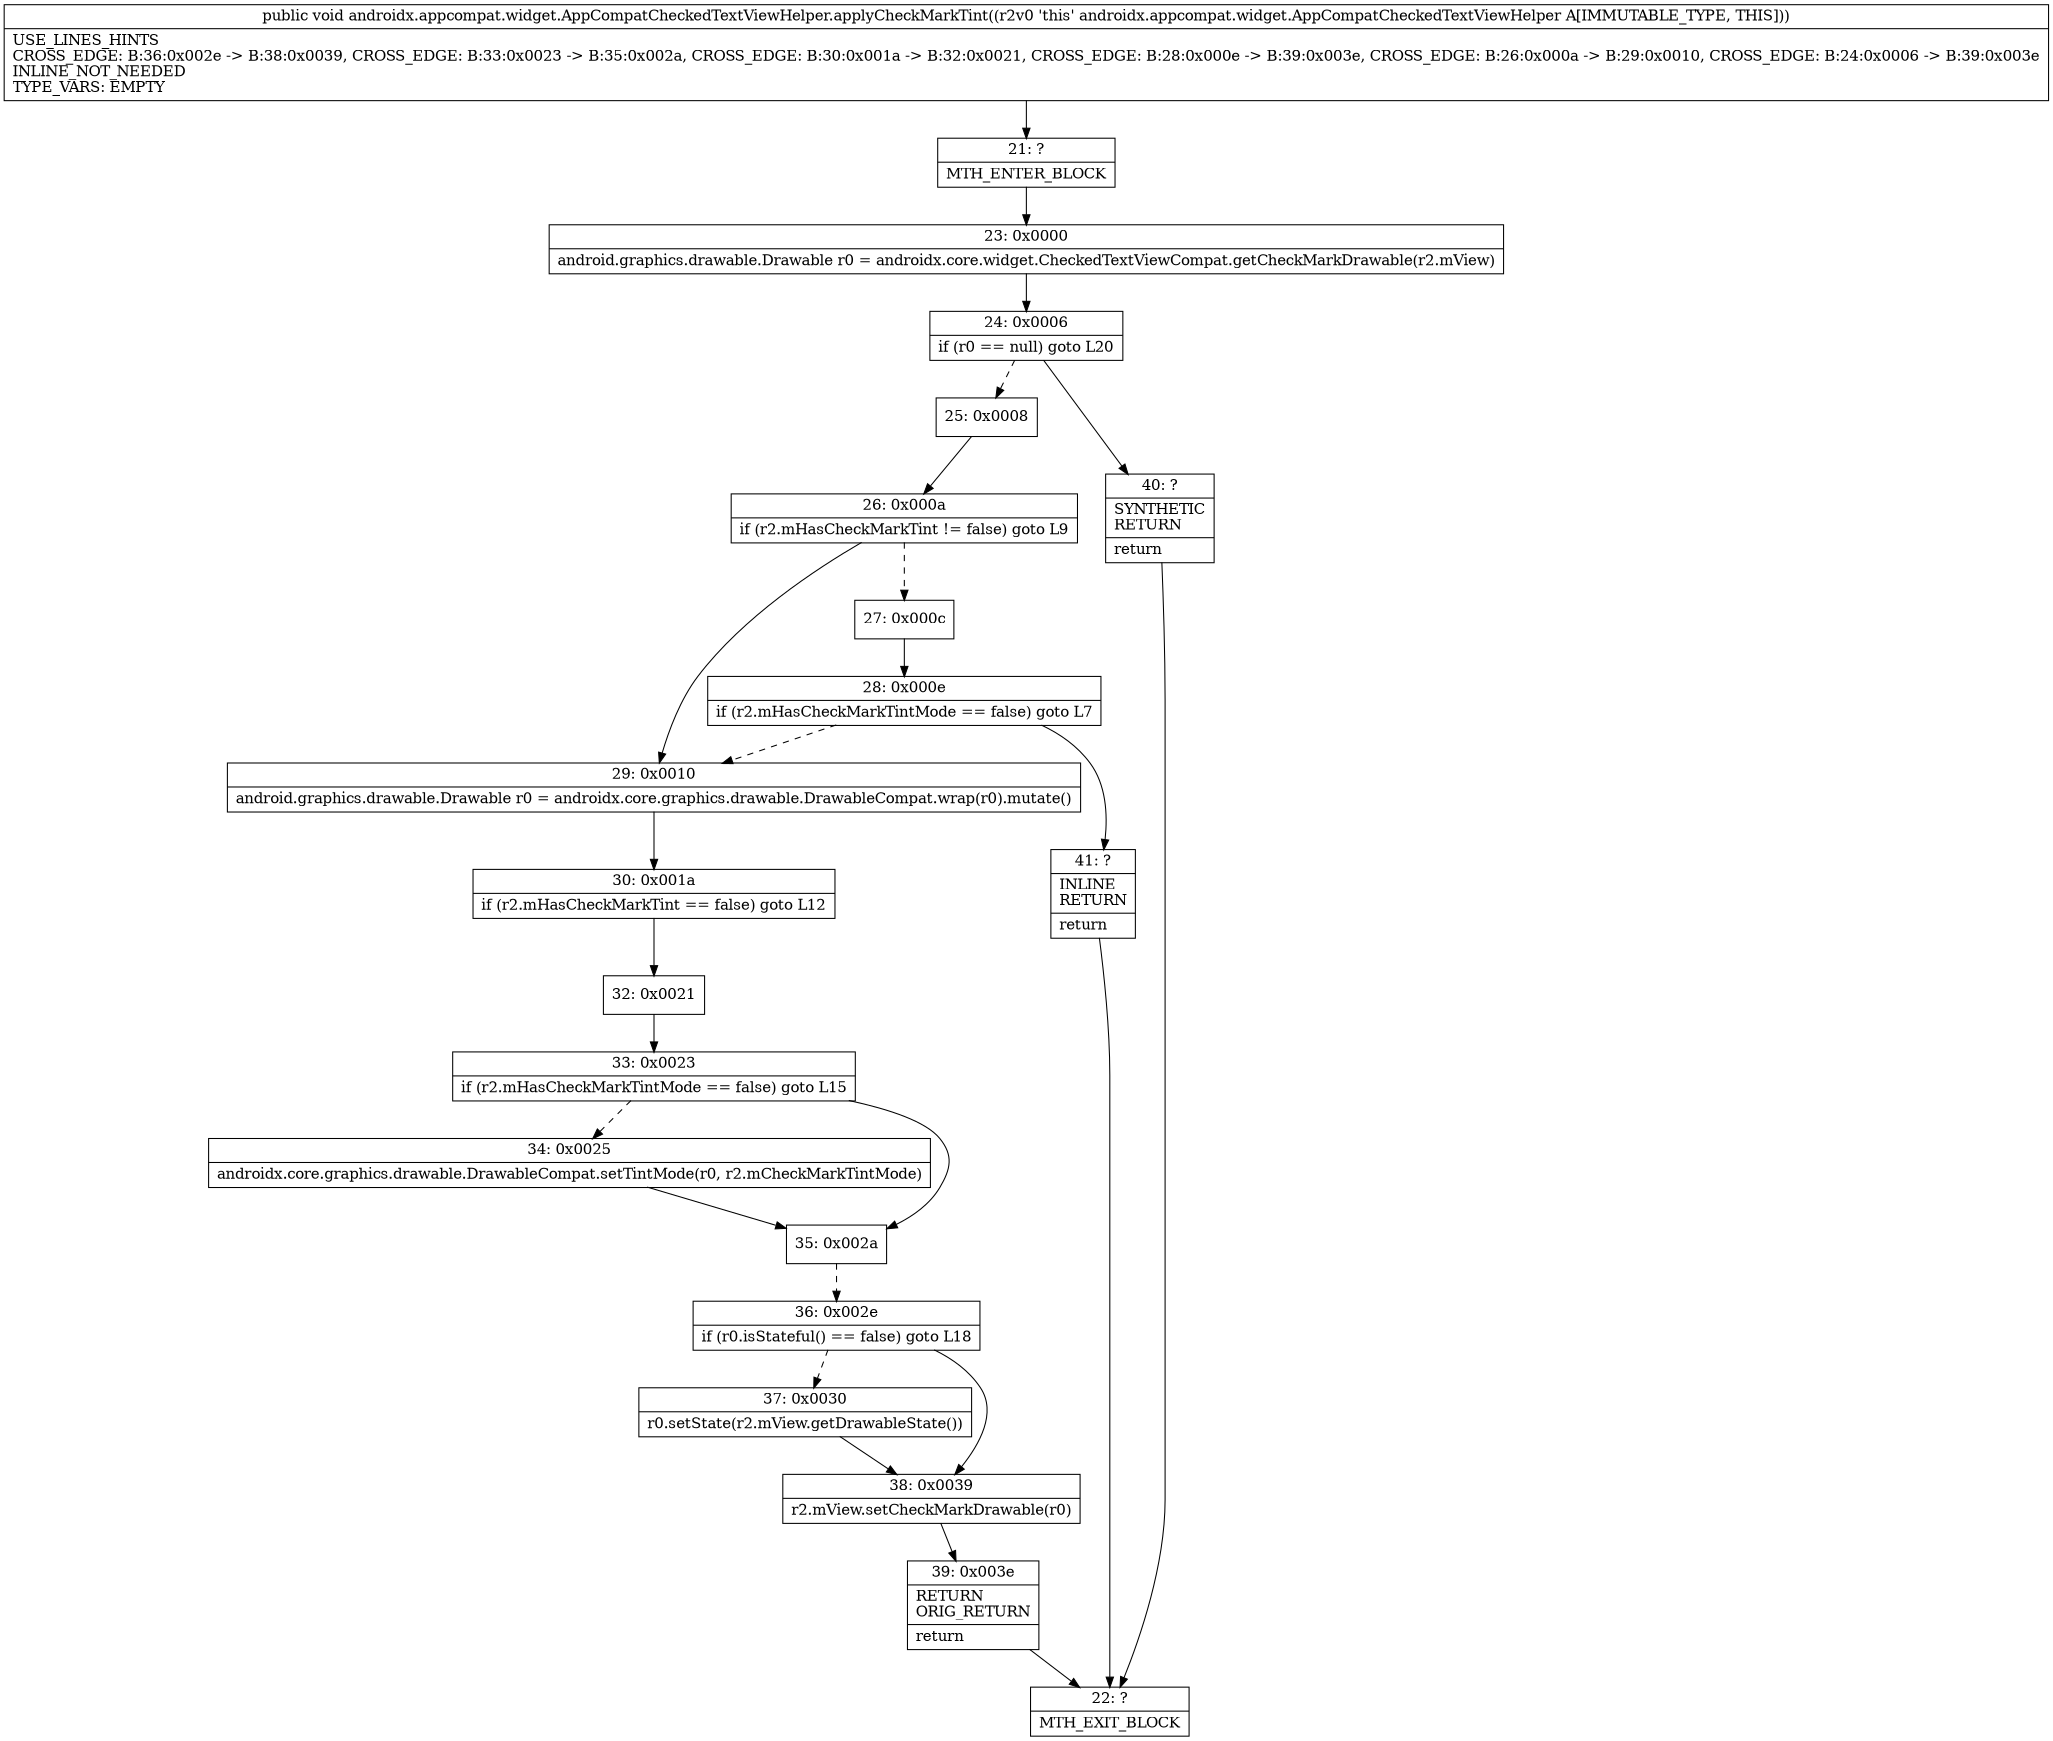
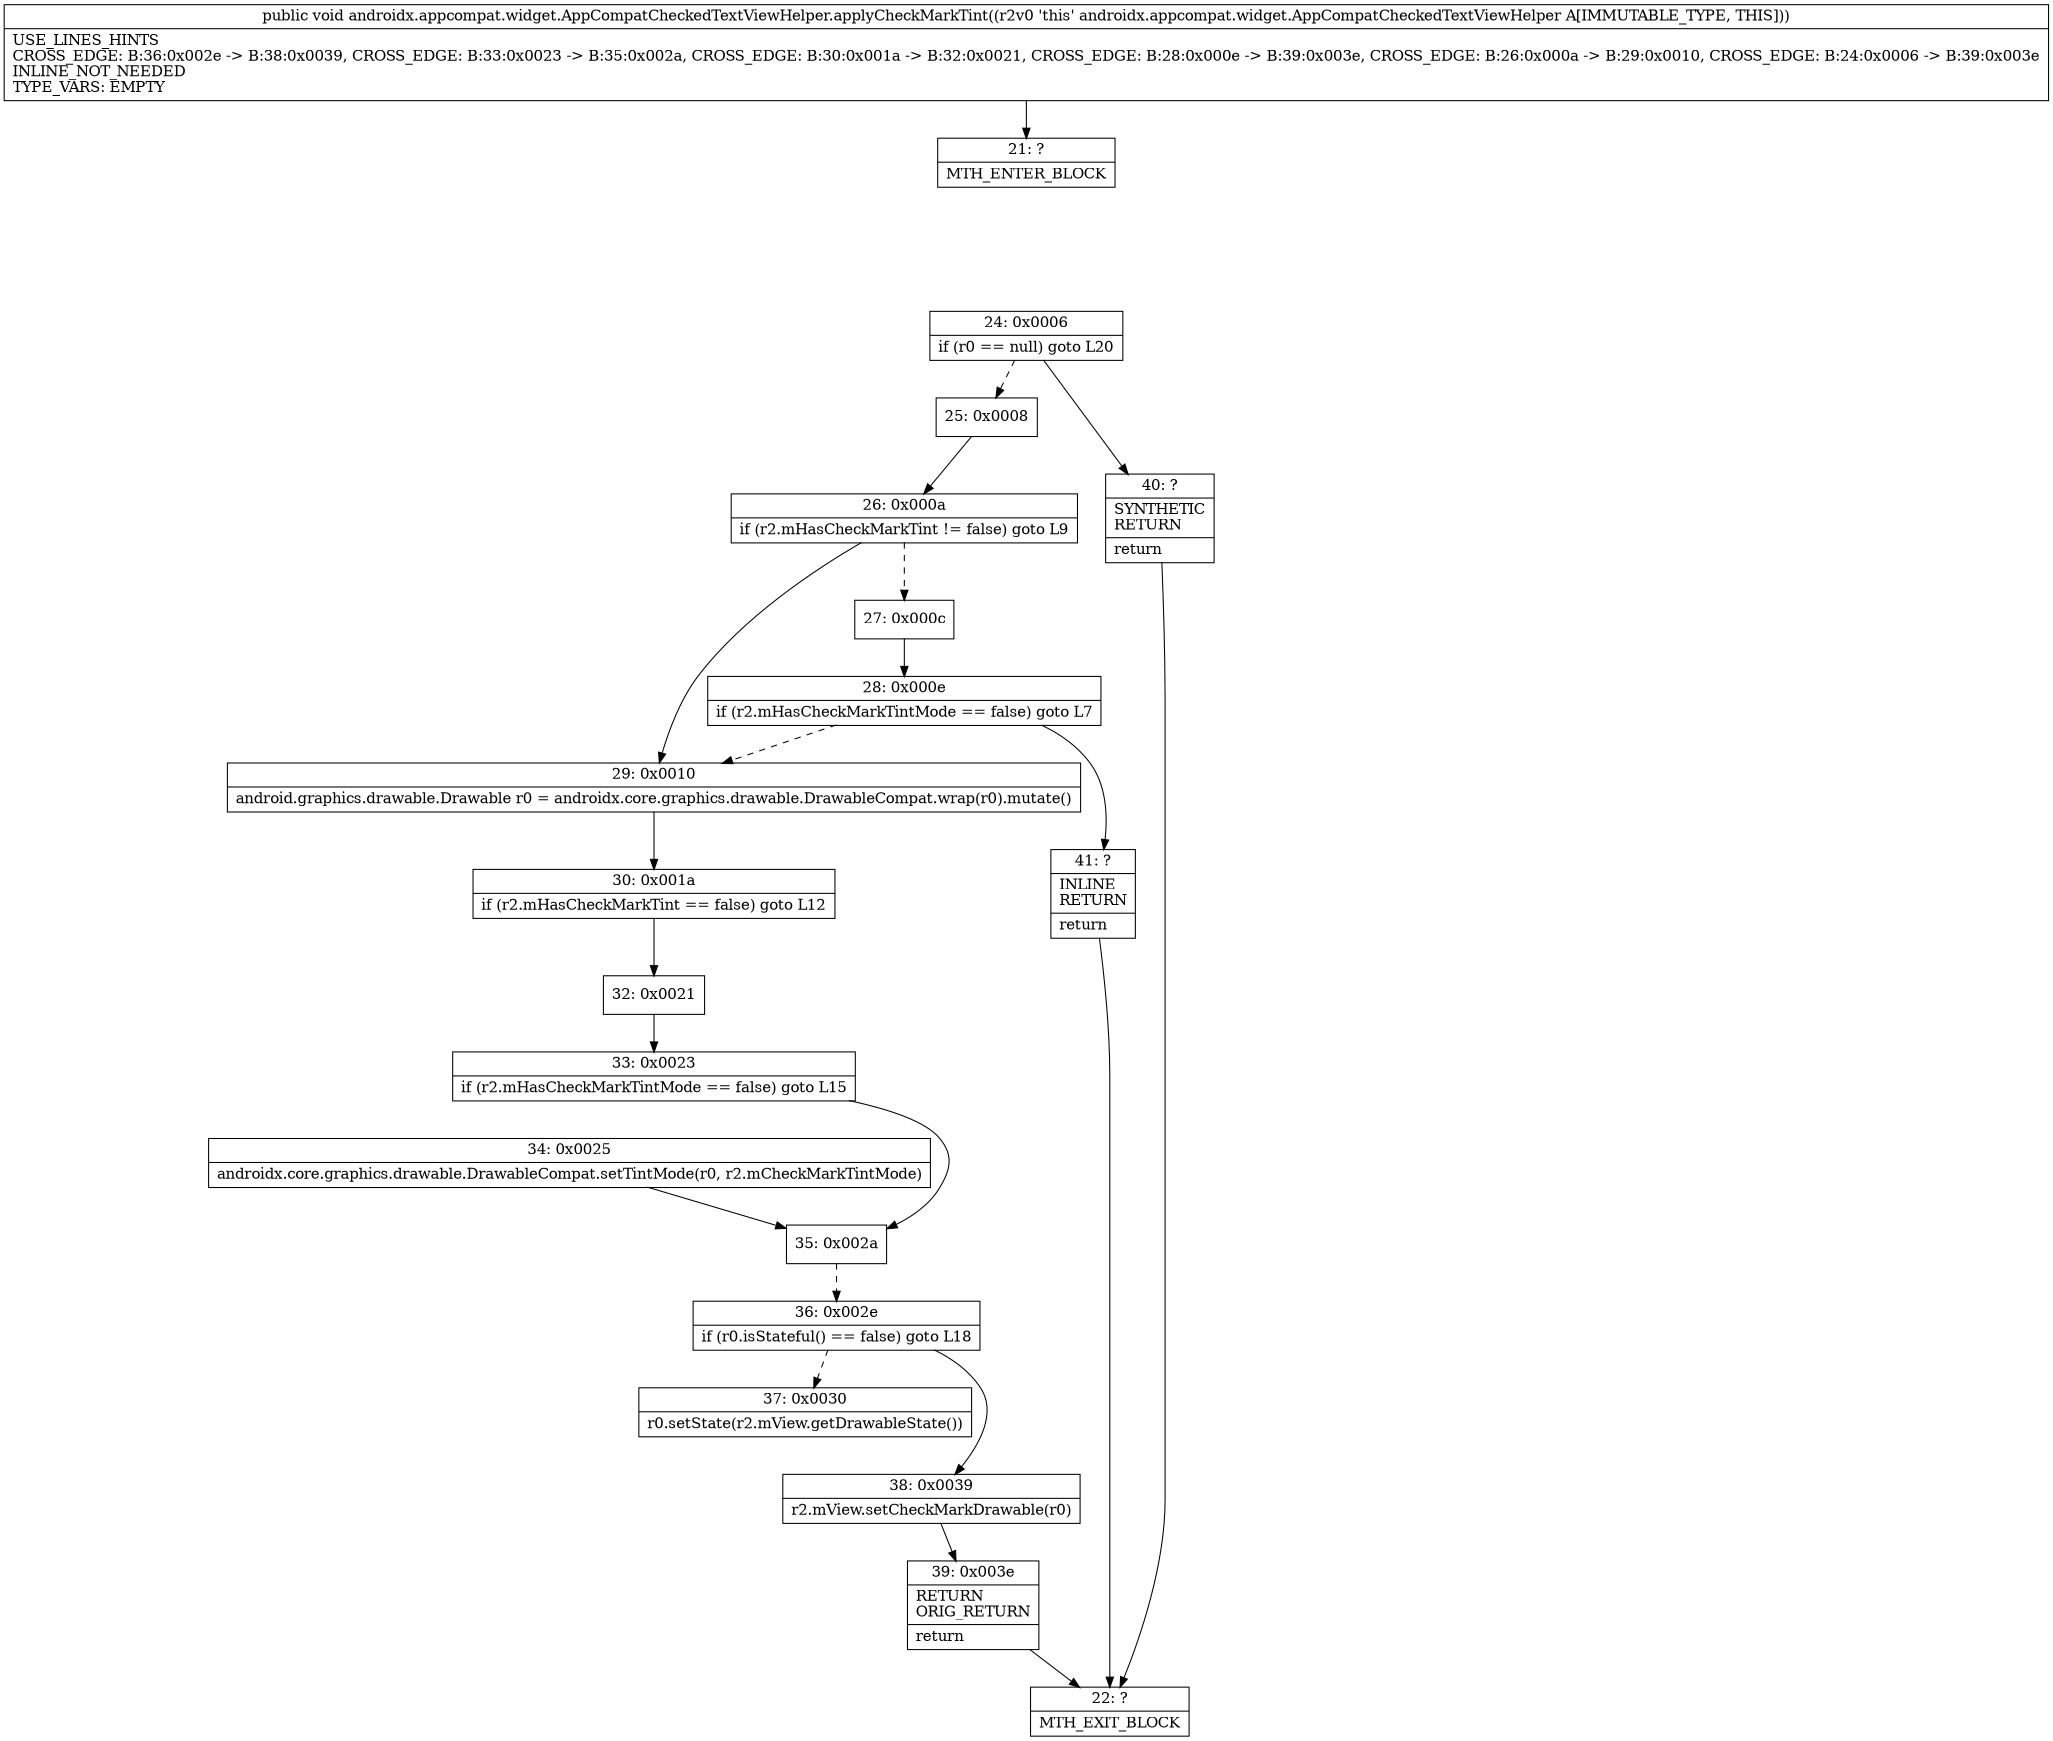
node "23: 0x0000": removed
edge "33: 0x0023" -> "34: 0x0025": removed
edge "37: 0x0030" -> "38: 0x0039": removed
